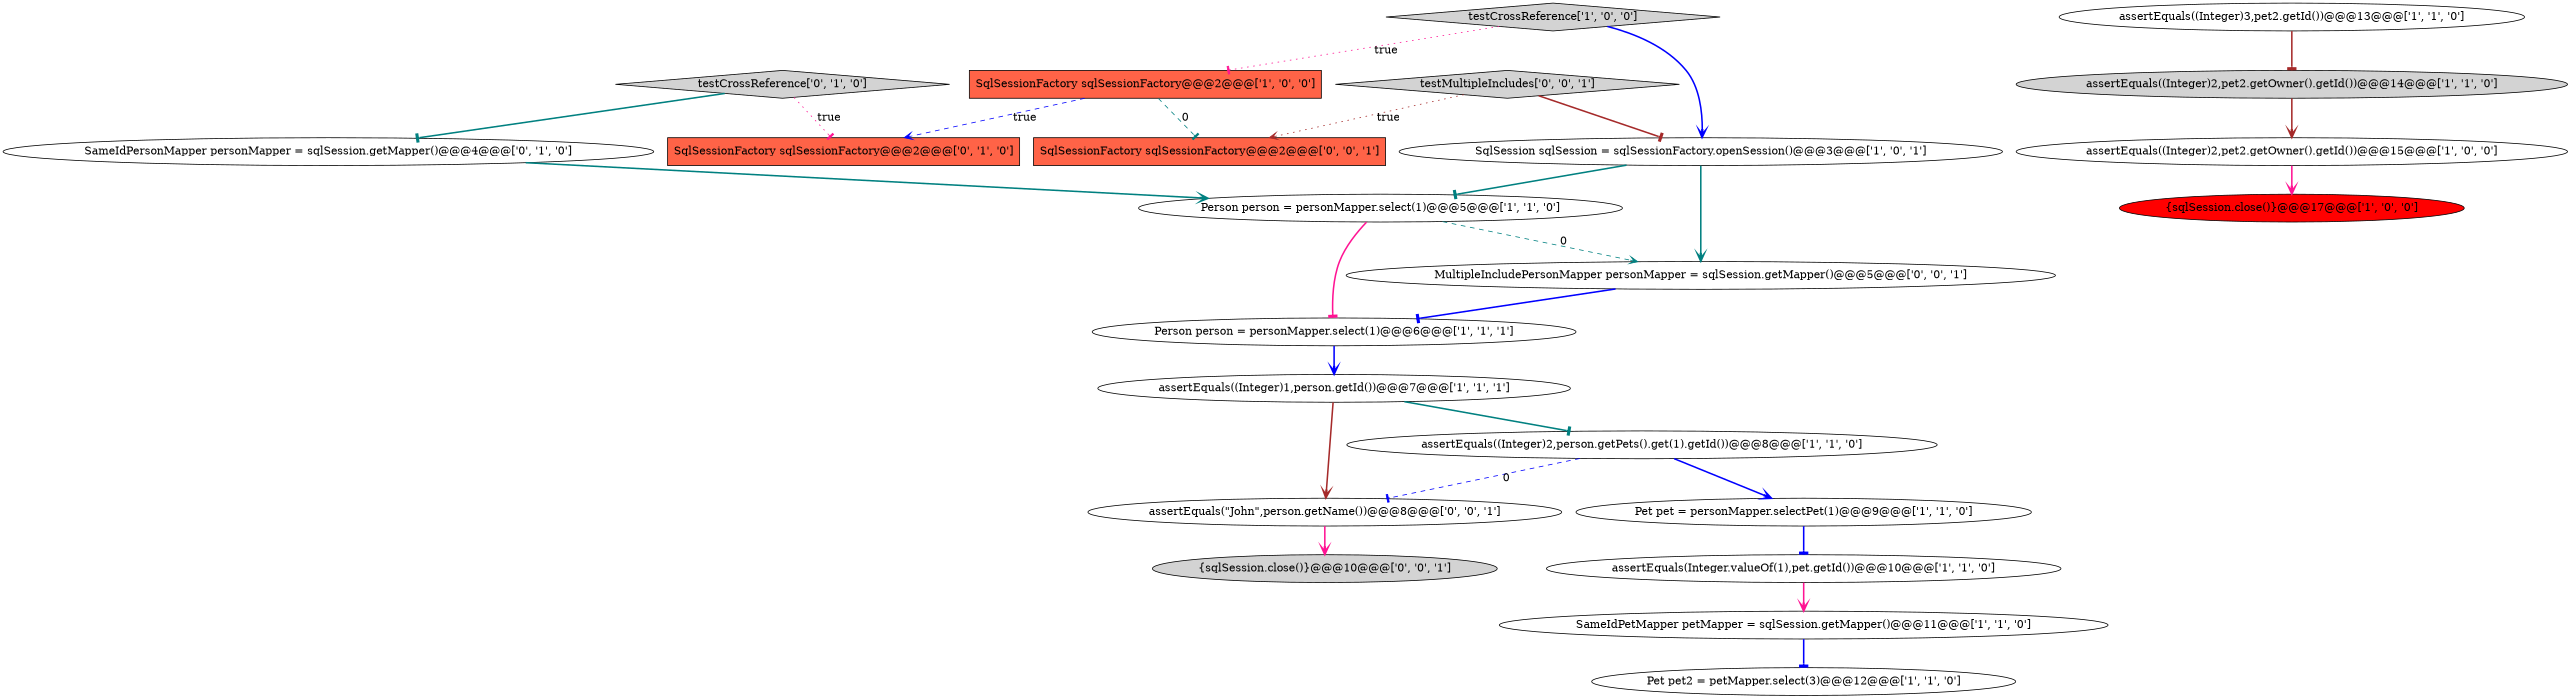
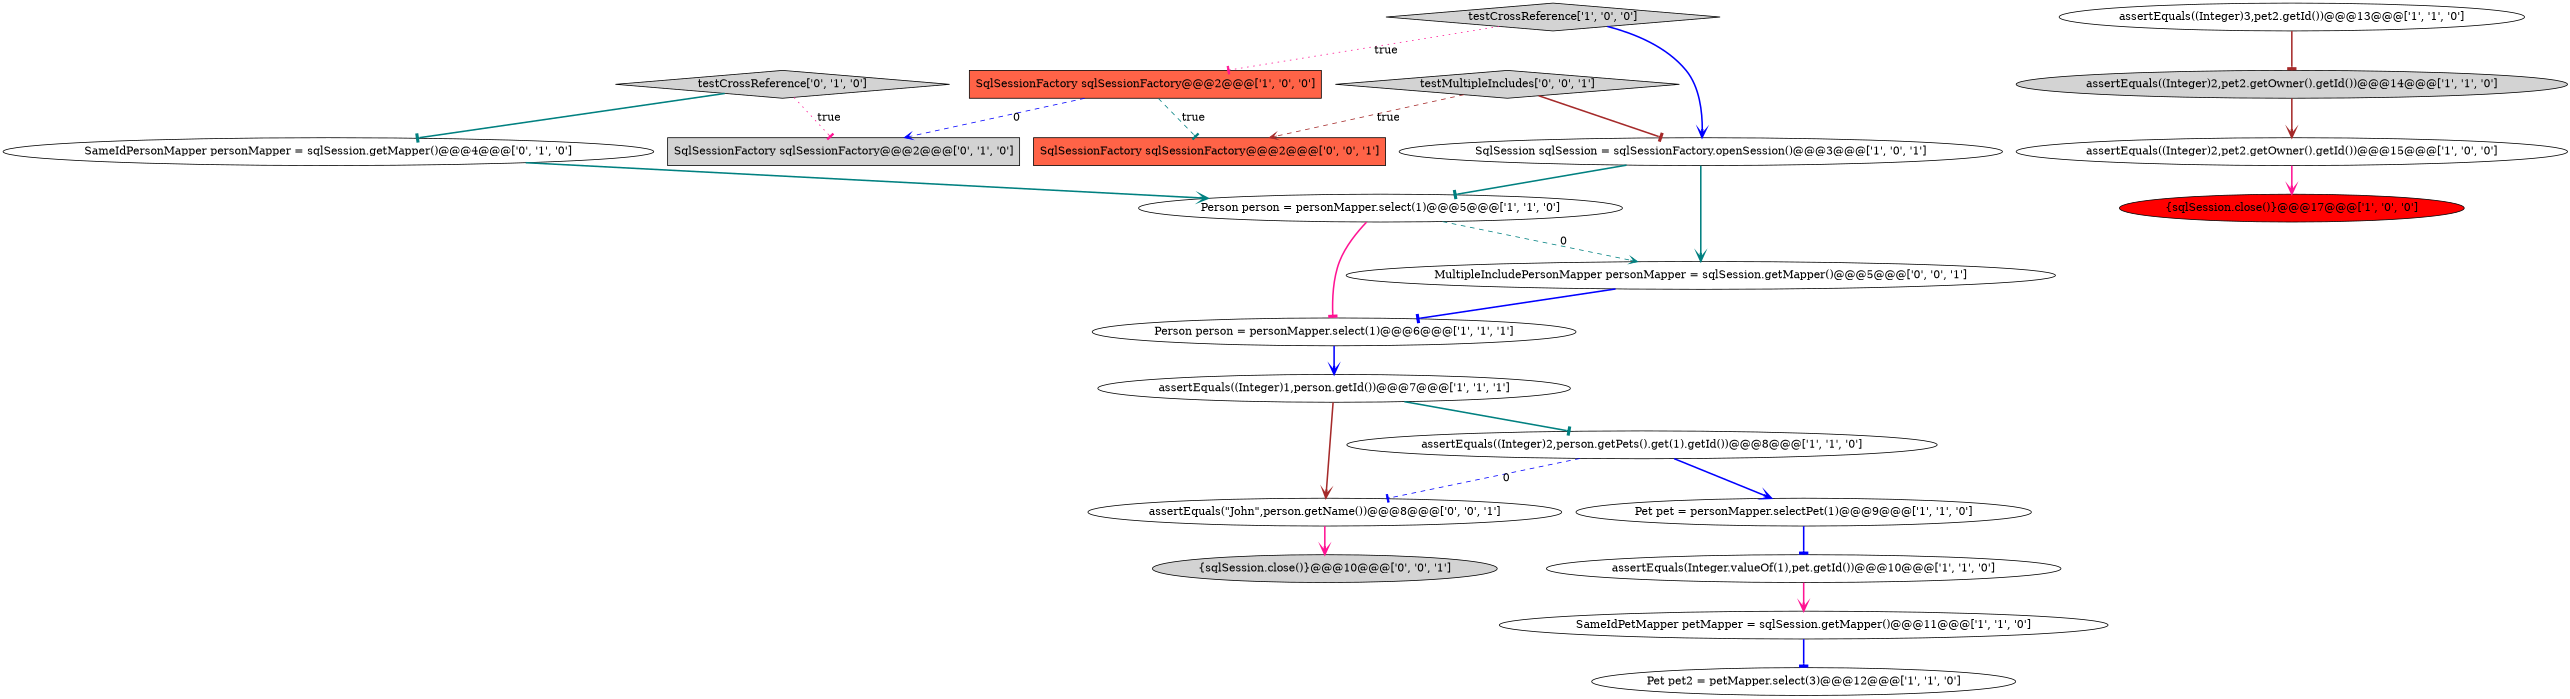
edge "testMultipleIncludes['0', '0', '1']" -> "SqlSessionFactory sqlSessionFactory@@@2@@@['0', '0', '1']": style dotted -> dashed
edge "SqlSessionFactory sqlSessionFactory@@@2@@@['1', '0', '0']" -> "SqlSessionFactory sqlSessionFactory@@@2@@@['0', '1', '0']": label "true" -> "0"
edge "SqlSessionFactory sqlSessionFactory@@@2@@@['1', '0', '0']" -> "SqlSessionFactory sqlSessionFactory@@@2@@@['0', '0', '1']": label "0" -> "true"
node "SqlSessionFactory sqlSessionFactory@@@2@@@['0', '1', '0']": fillcolor tomato -> lightgray
